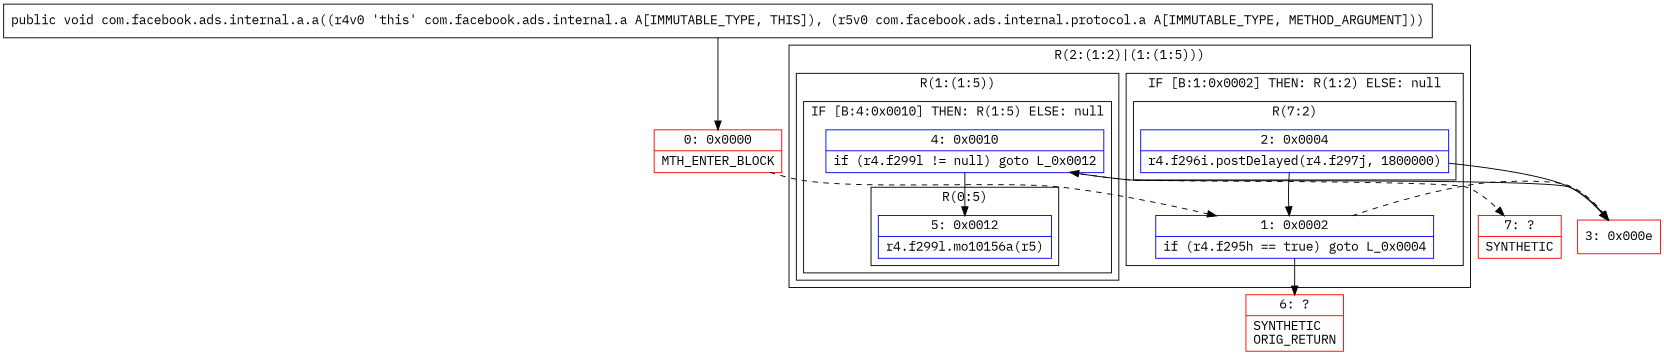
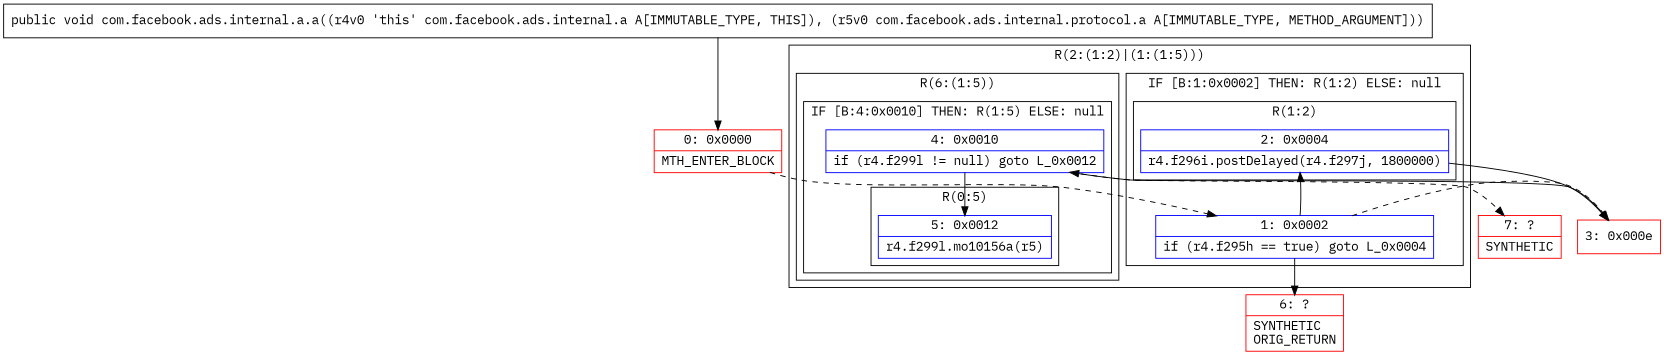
cluster "R(1:(1:5))": label "R(1:(1:5))" -> "R(6:(1:5))"
cluster "R(7:2)": label "R(7:2)" -> "R(1:2)"
edge "2: 0x0004" -> "1: 0x0002": reversed
